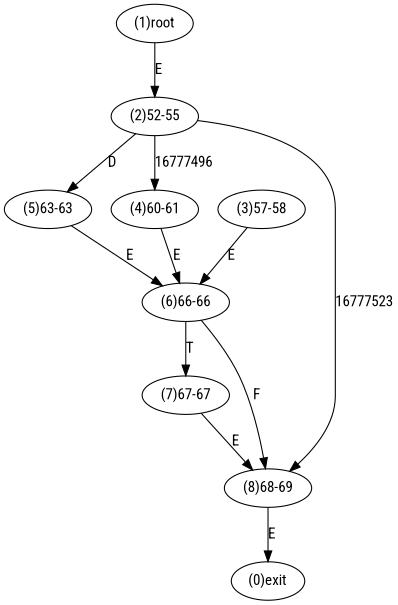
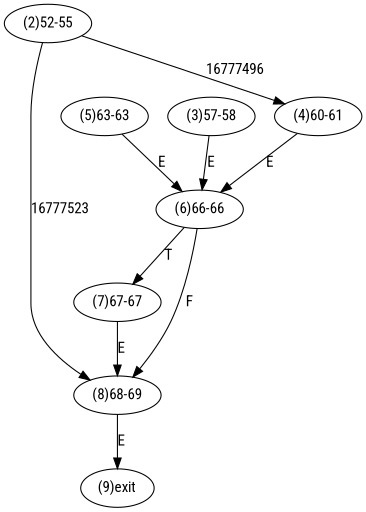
node "(1)root": removed
edge "(2)52-55" -> "(5)63-63": removed, label "D"
node "(0)exit": label "(0)exit" -> "(9)exit"
